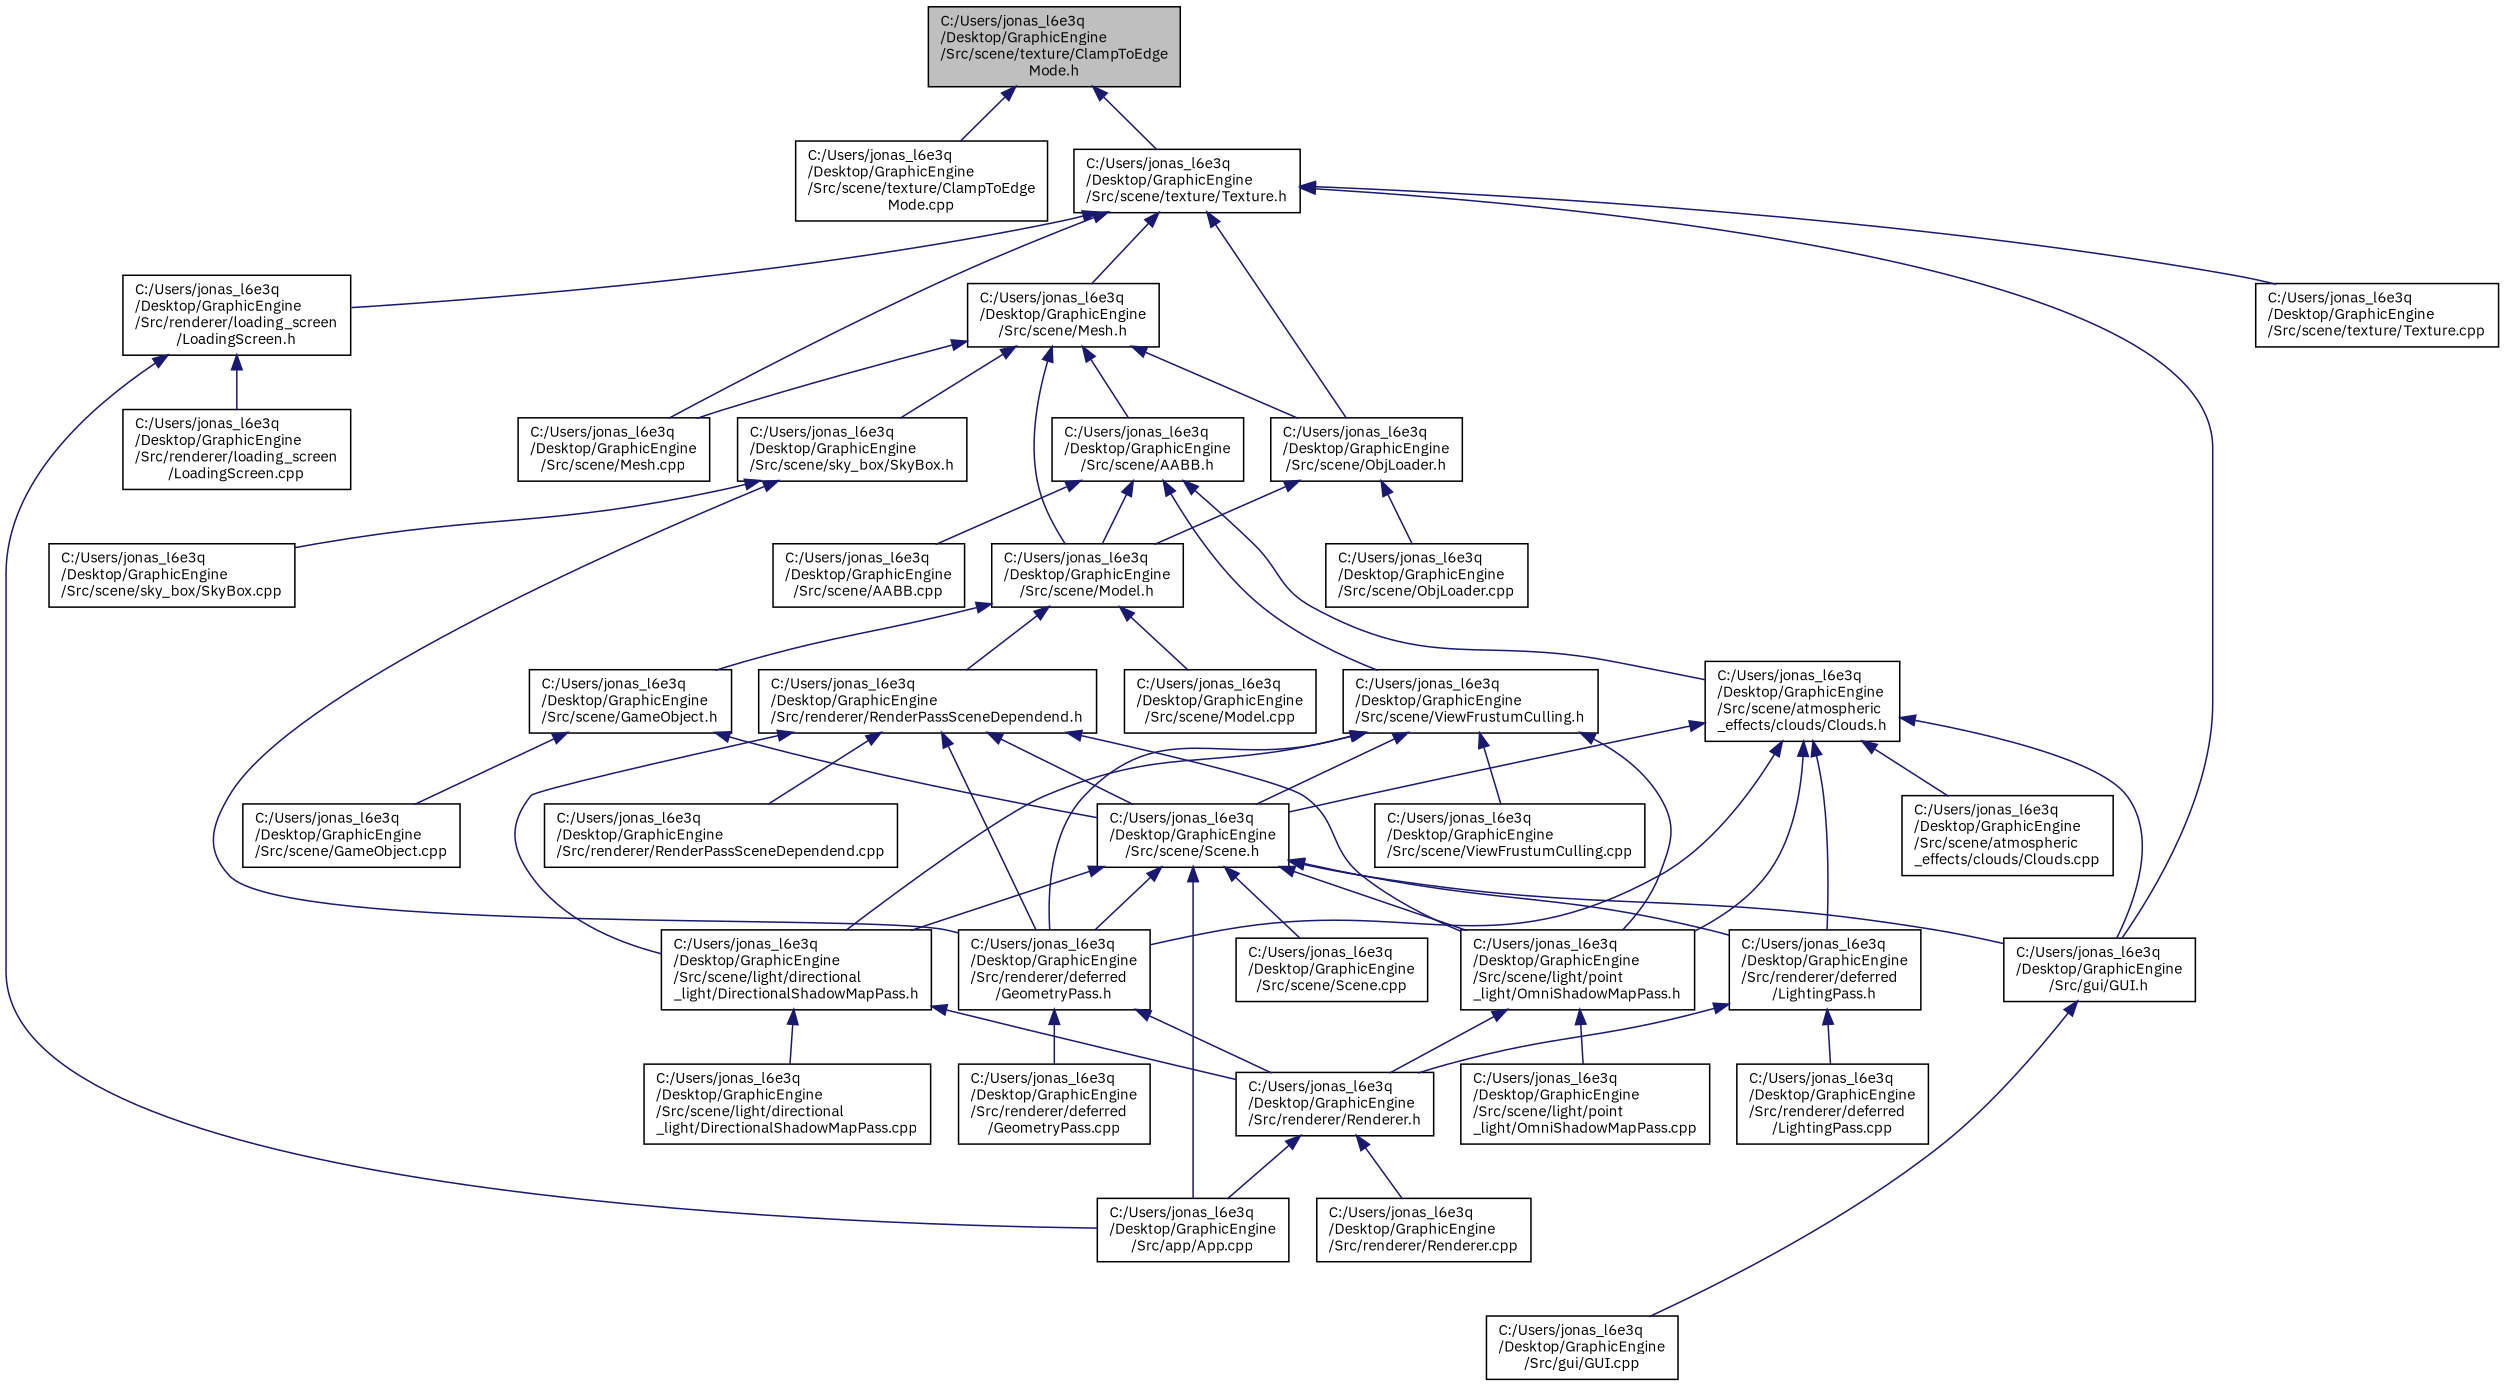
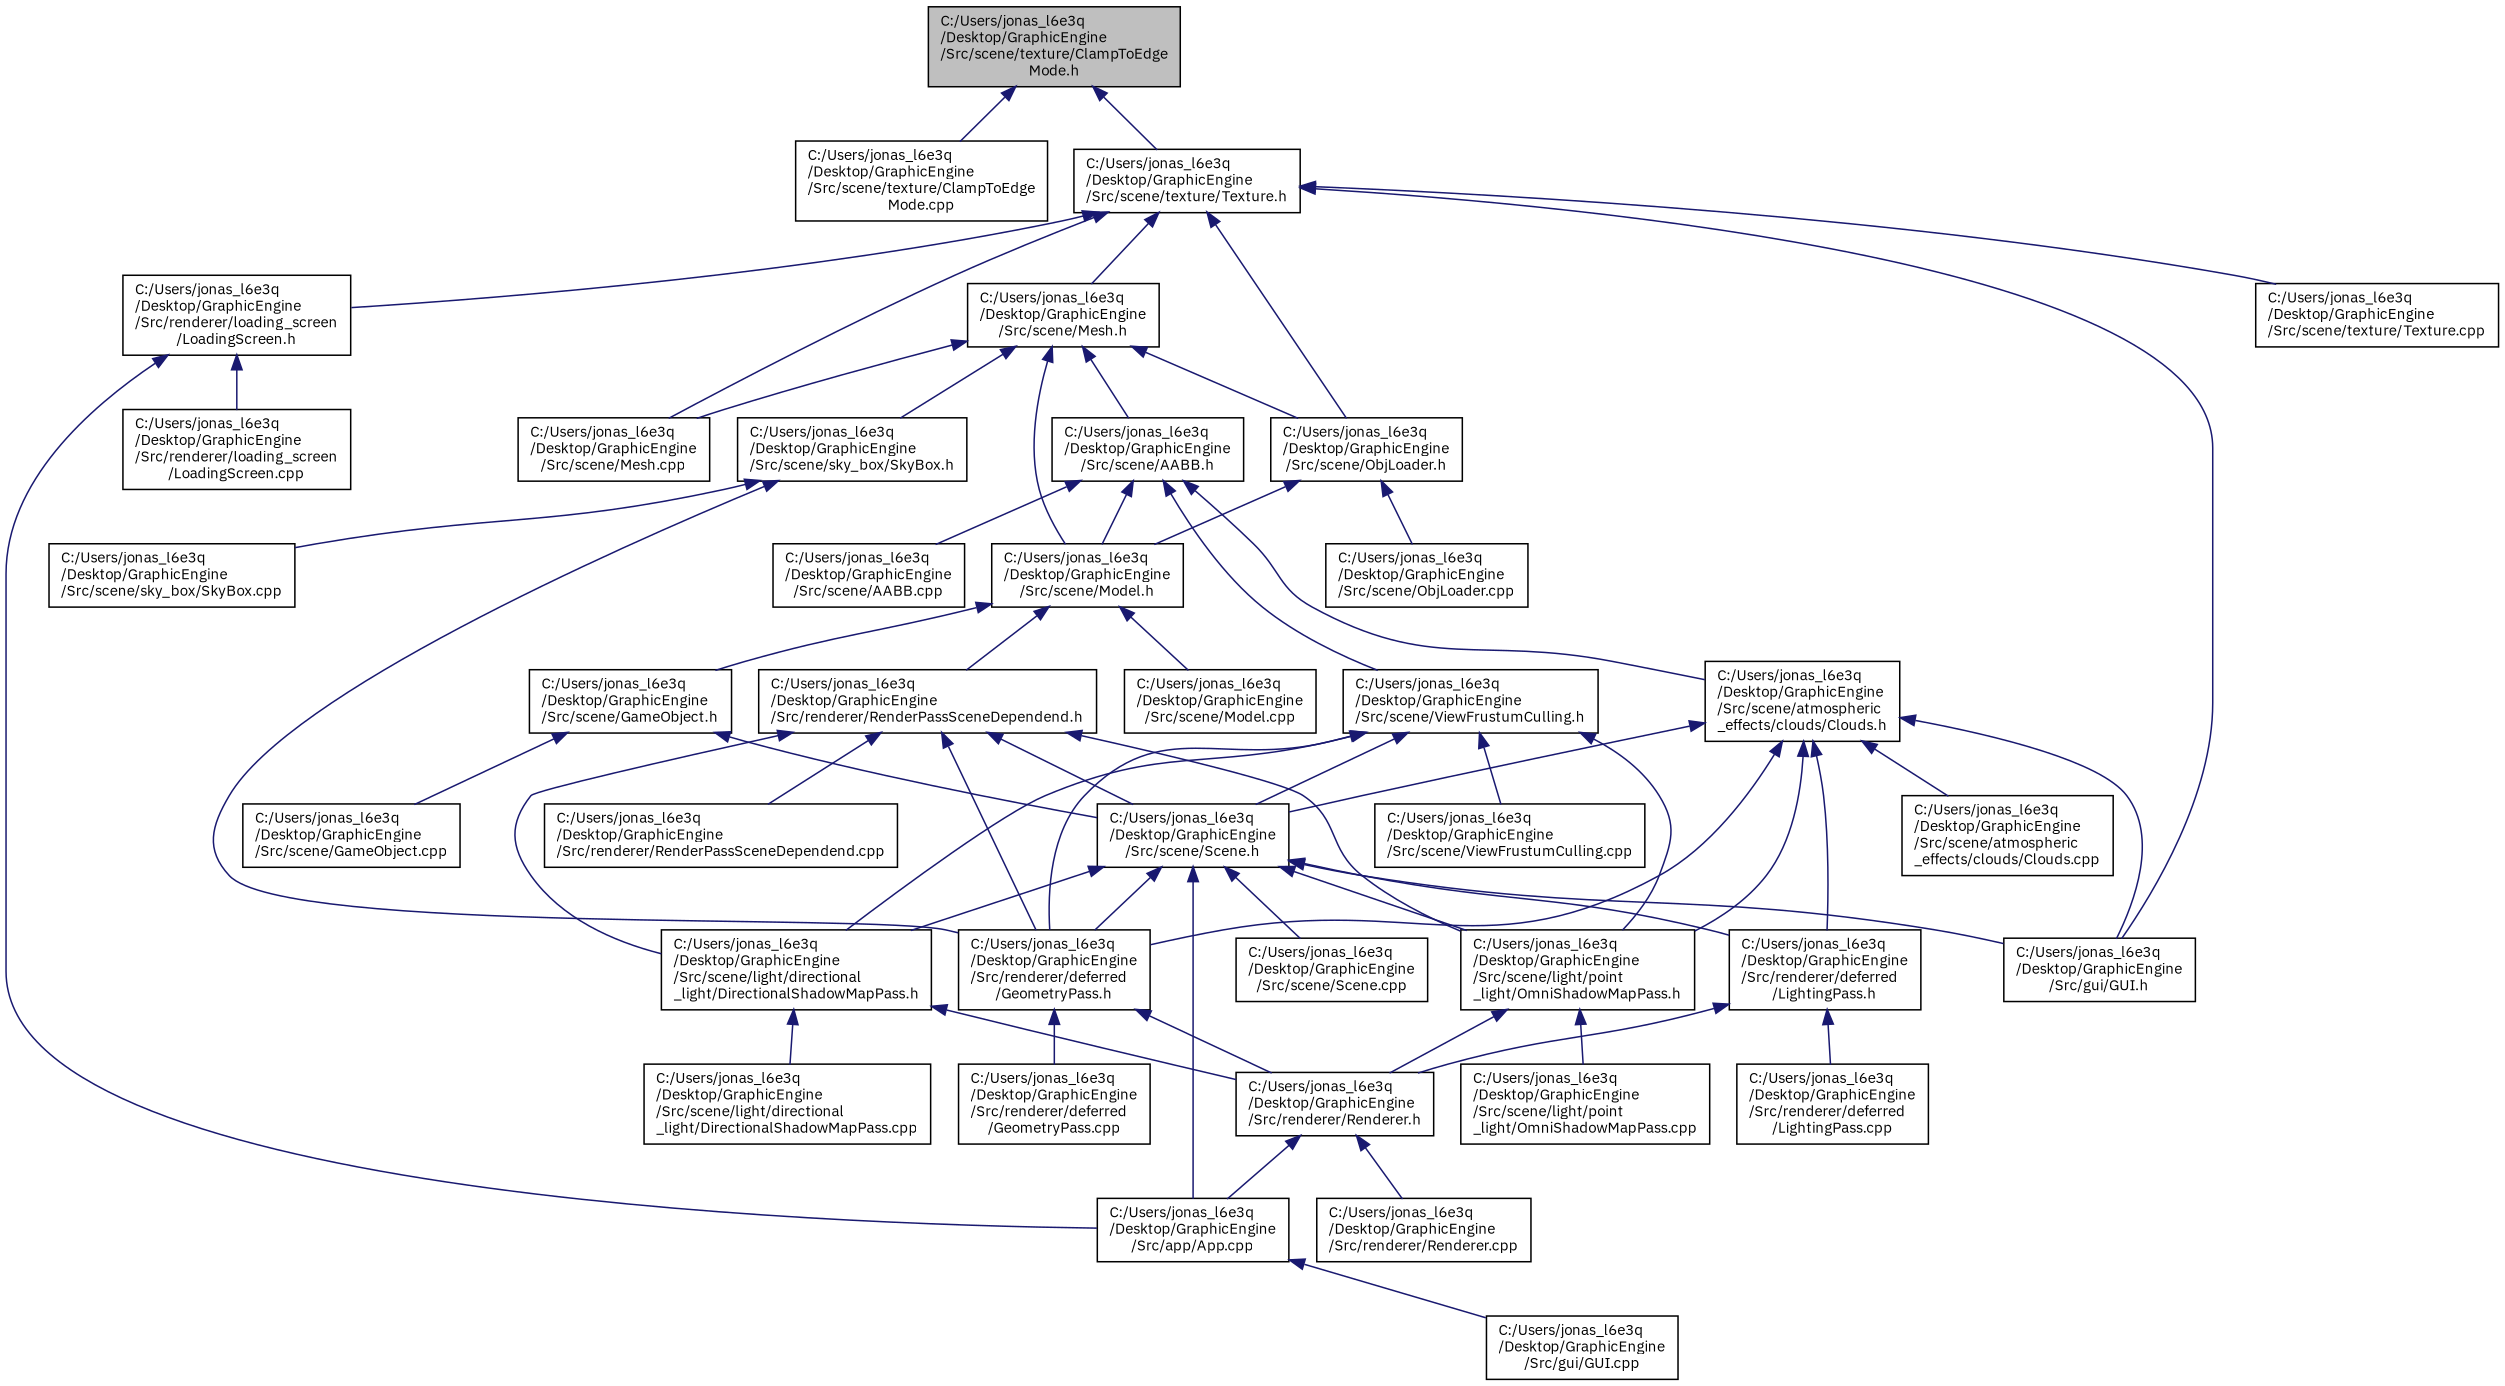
edge "C:/Users/jonas_l6e3q /Desktop/GraphicEngine /Src/gui/GUI.cpp" -> "C:/Users/jonas_l6e3q /Desktop/GraphicEngine /Src/gui/GUI.h": now "C:/Users/jonas_l6e3q /Desktop/GraphicEngine /Src/gui/GUI.cpp" -> "C:/Users/jonas_l6e3q /Desktop/GraphicEngine /Src/app/App.cpp"
